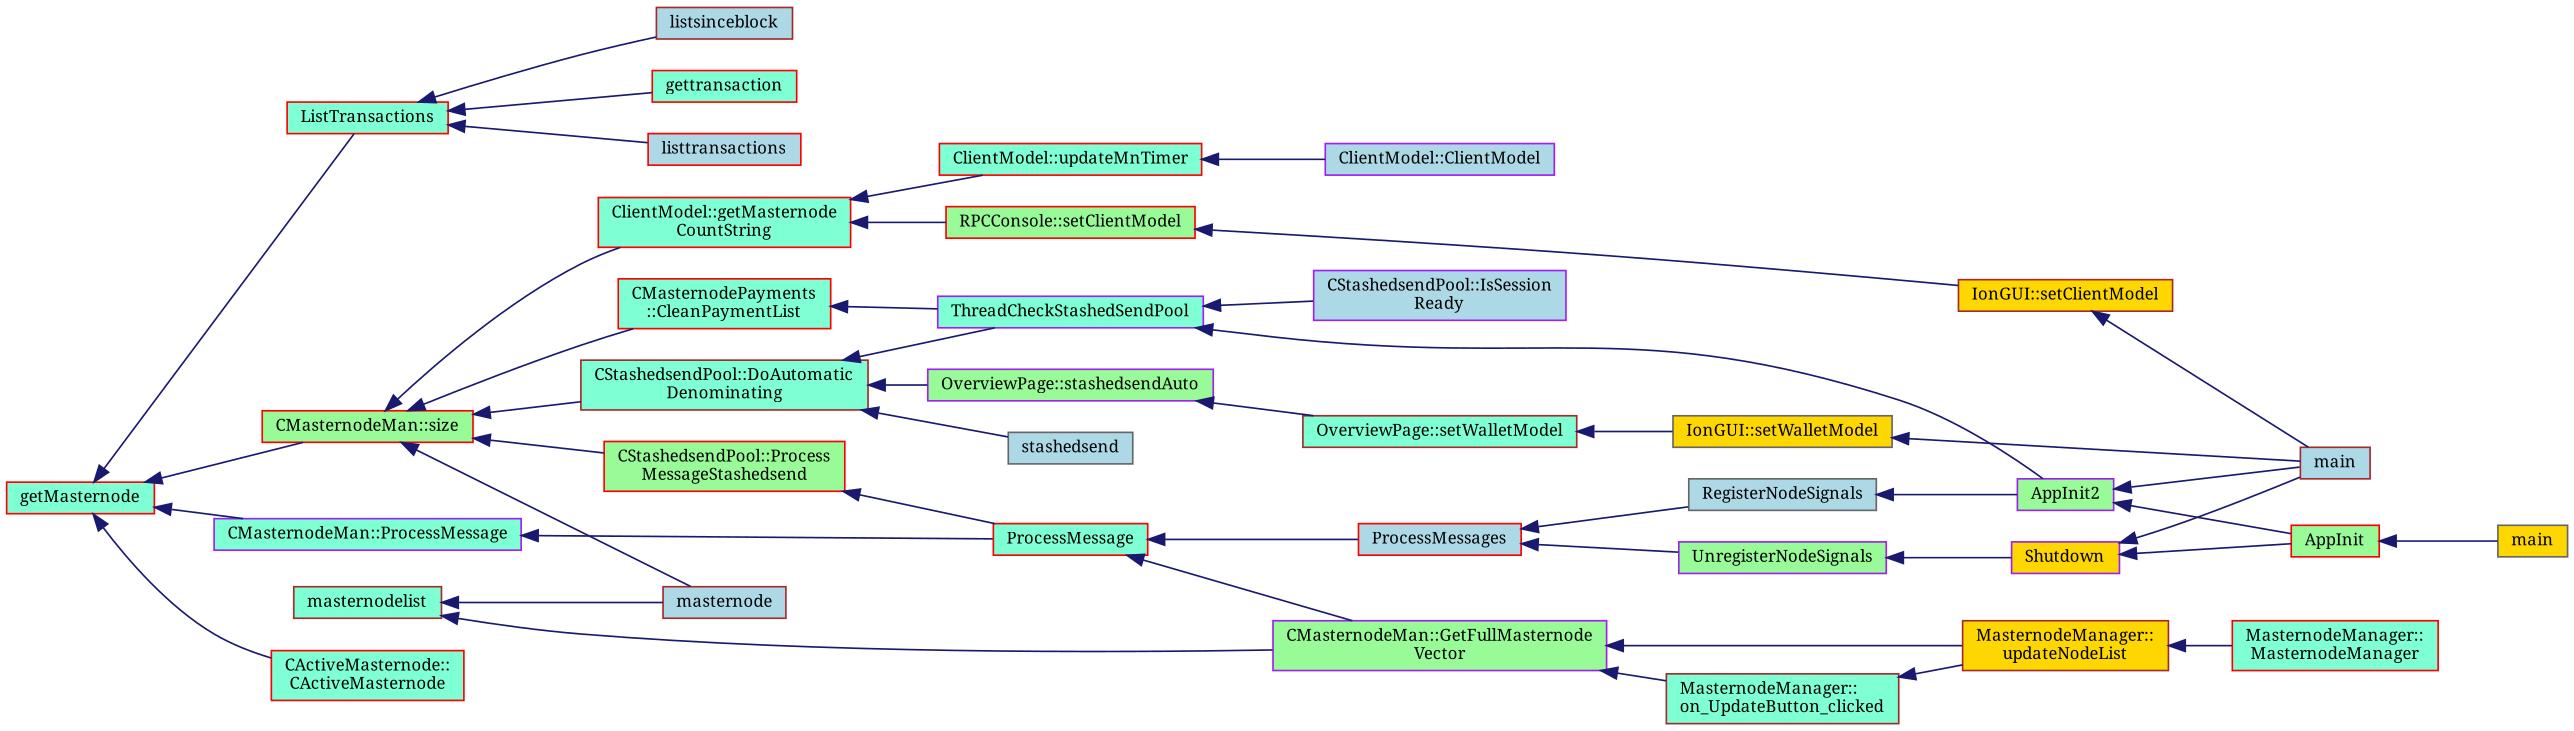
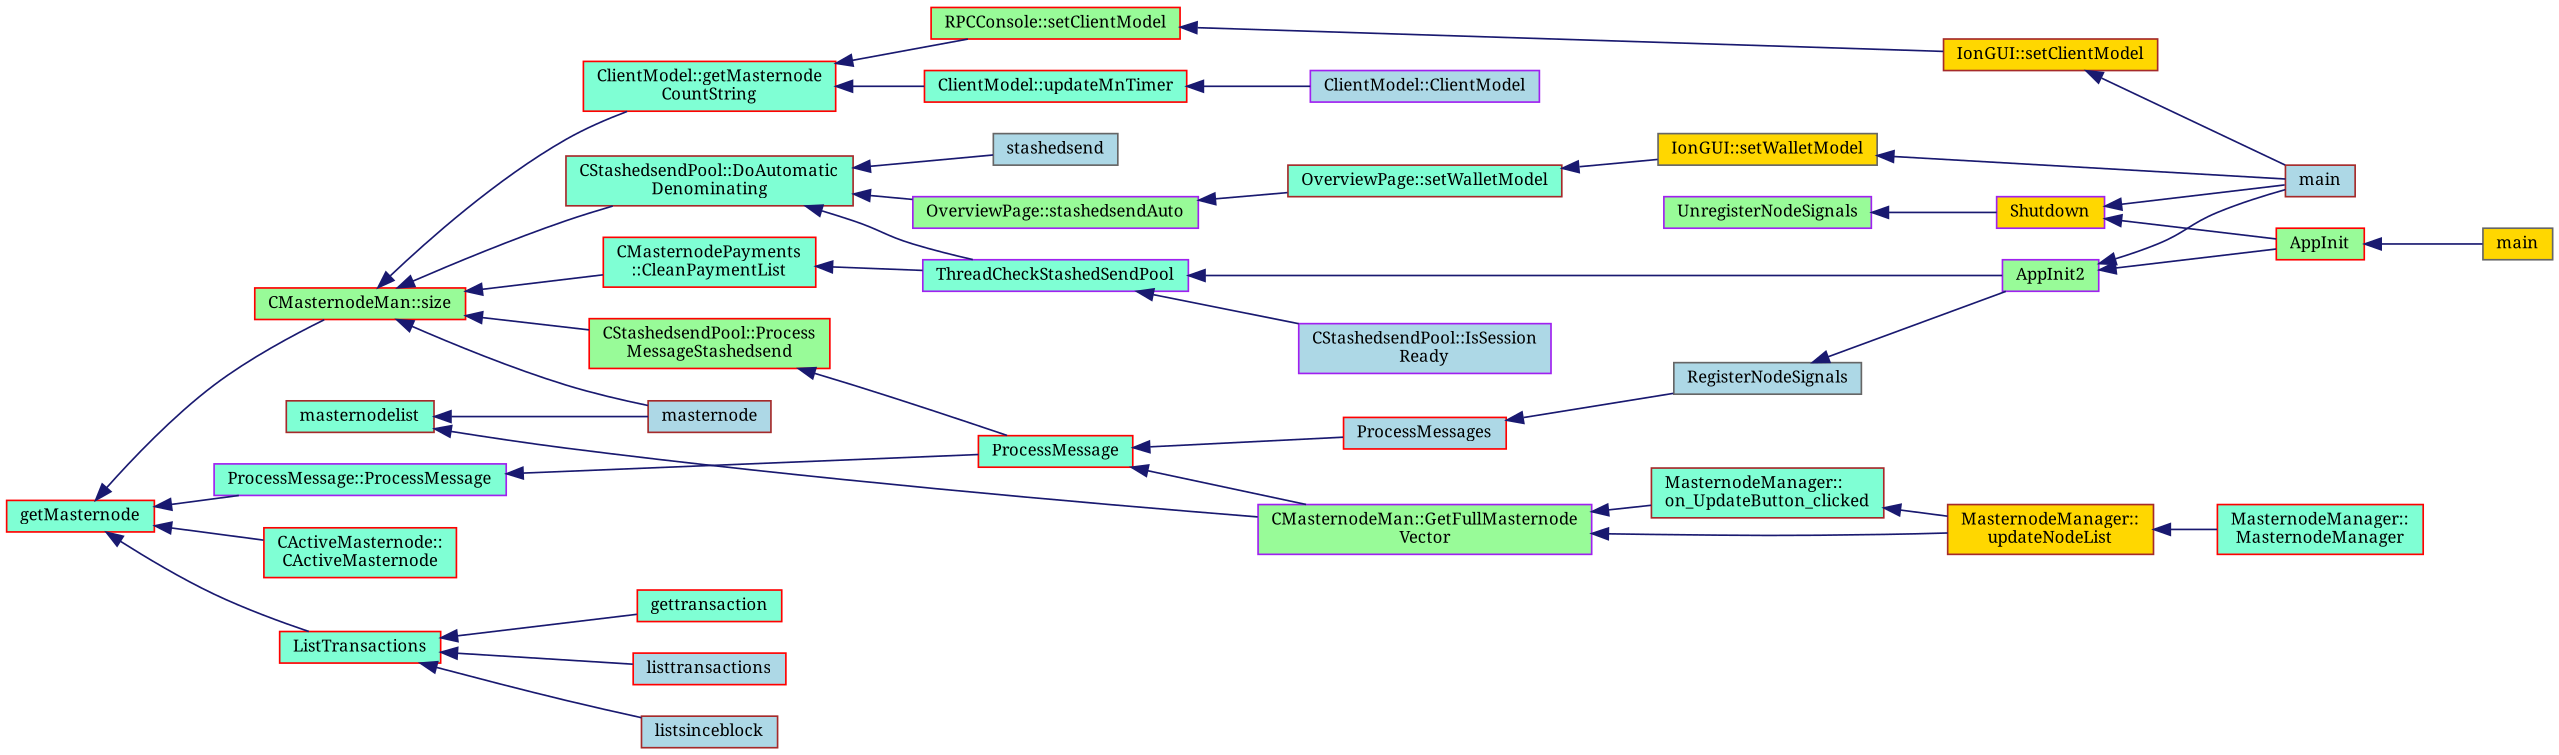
node "CMasternodeMan::ProcessMessage": label "CMasternodeMan::ProcessMessage" -> "ProcessMessage::ProcessMessage"
edge "UnregisterNodeSignals" -> "ProcessMessages": removed
